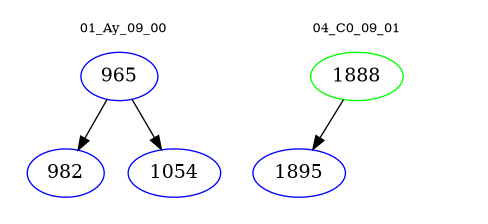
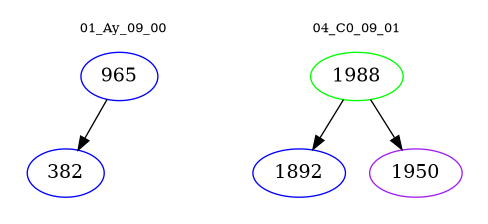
node "1888": label "1888" -> "1988"
node "982": label "982" -> "382"
node "1054": removed
node "1895": label "1895" -> "1892"
node "1950": added
